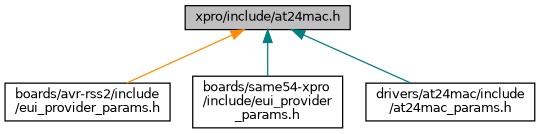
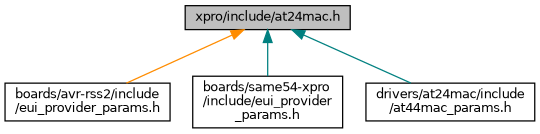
node "drivers/at24mac/include /at24mac_params.h": label "drivers/at24mac/include /at24mac_params.h" -> "drivers/at24mac/include /at44mac_params.h"
